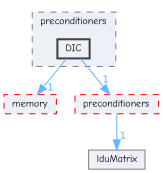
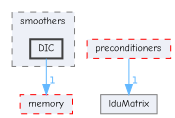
cluster "preconditioners": label "preconditioners" -> "smoothers"
edge "DIC" -> "preconditioners": removed
